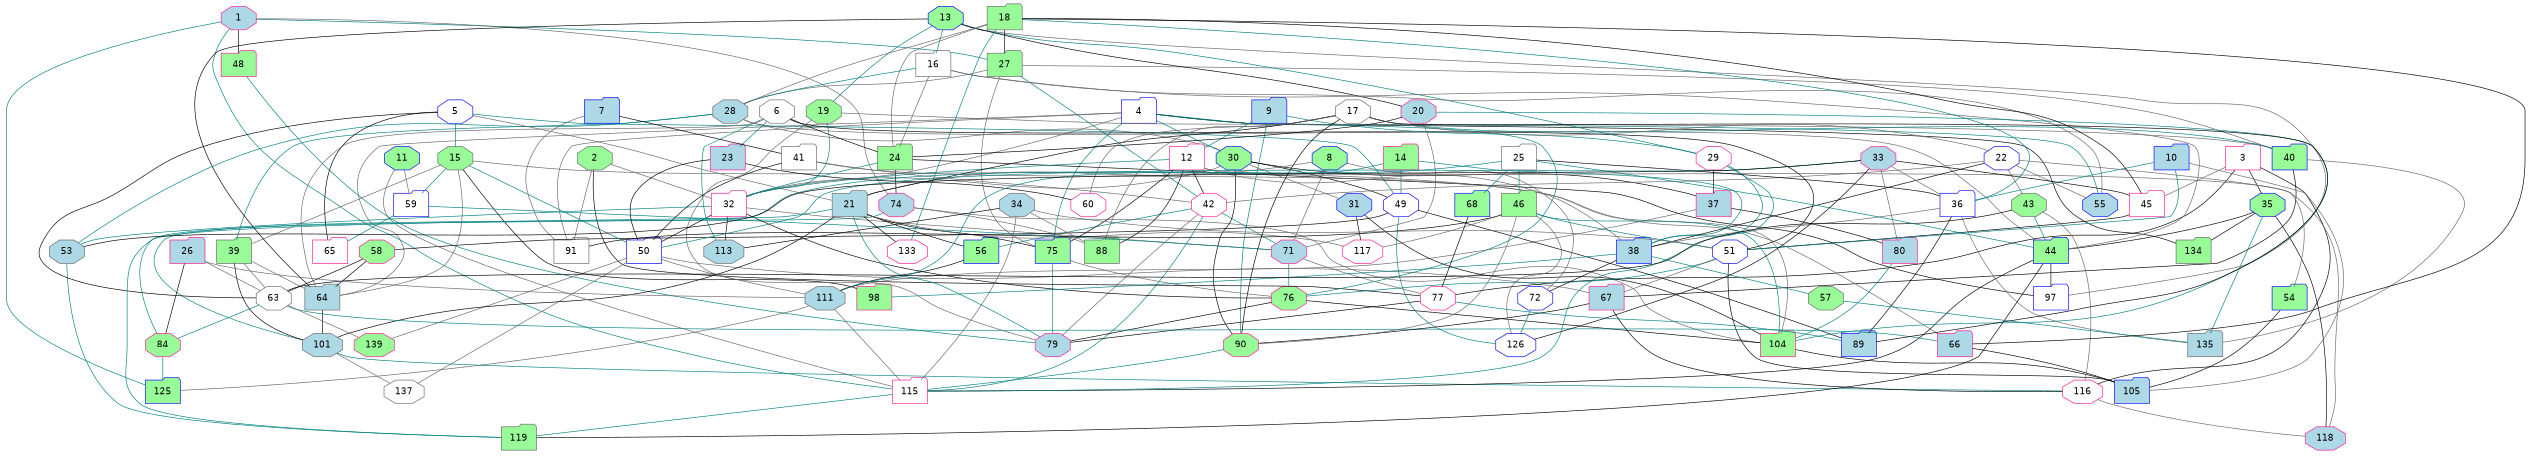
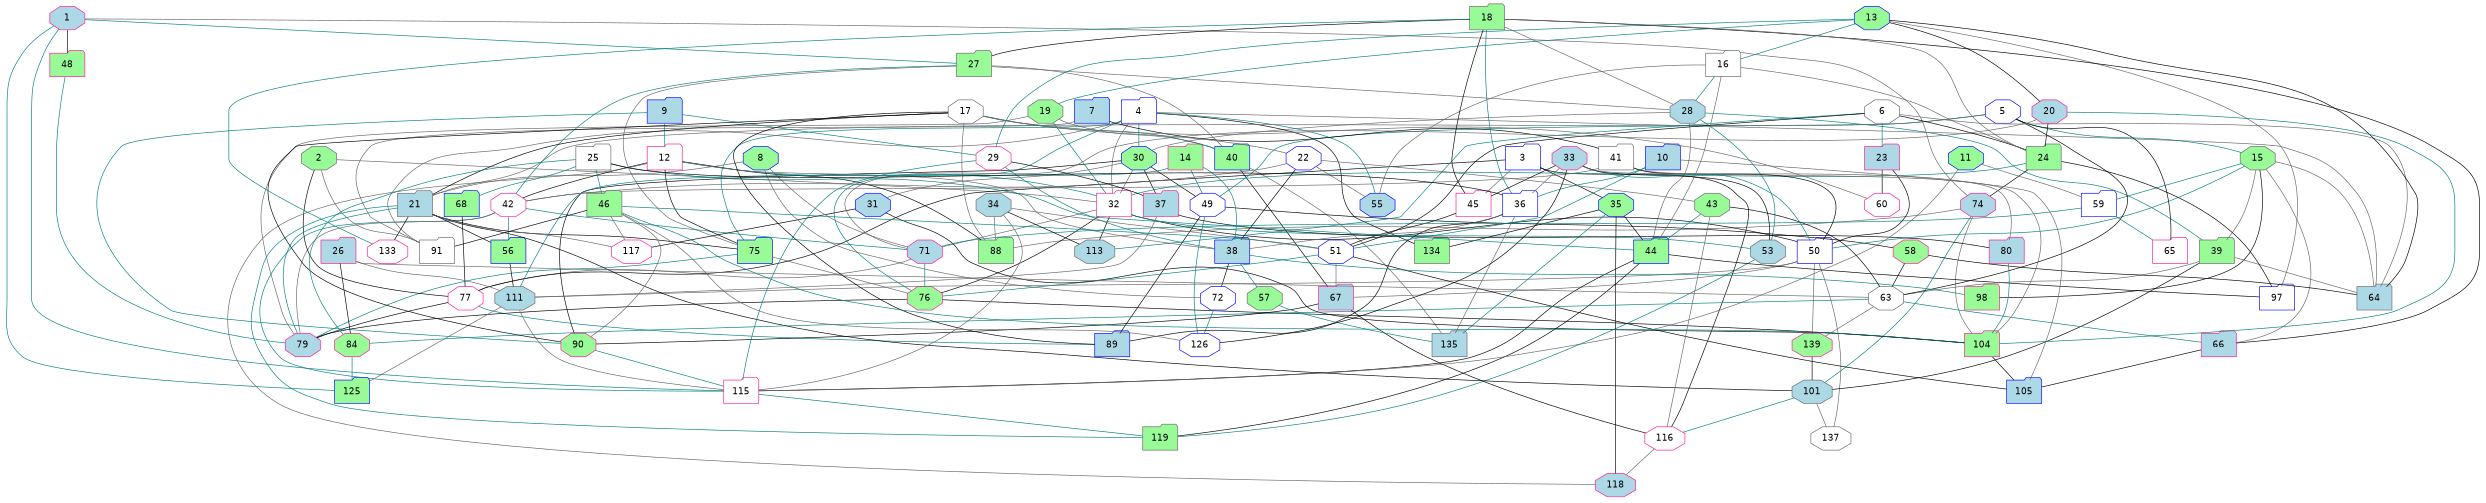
node "3": color deeppink -> blue
node "54": removed
edge "64" -- "101": now "139" -- "101"
